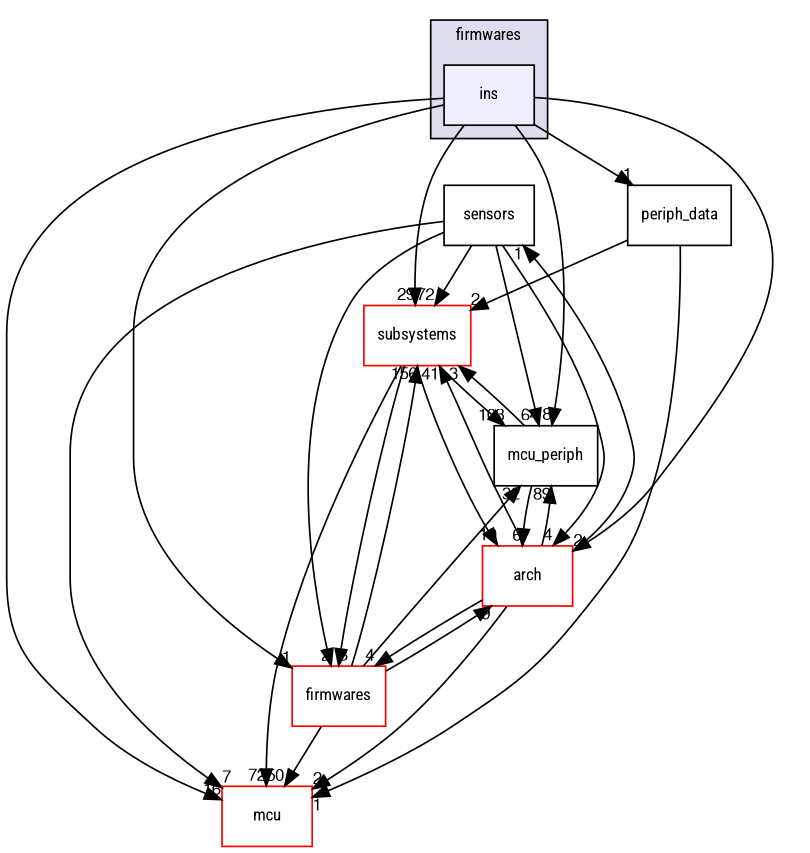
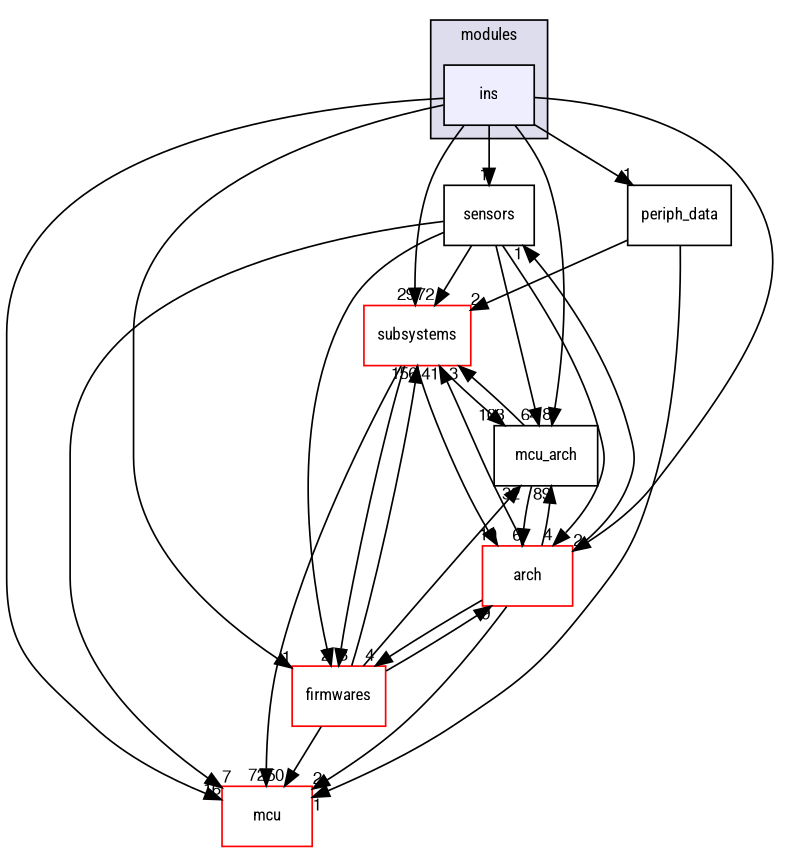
cluster "firmwares": label "firmwares" -> "modules"
edge "ins" -> "sensors": added
node "mcu_periph": label "mcu_periph" -> "mcu_arch"
